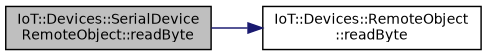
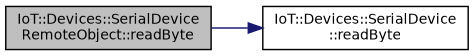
node "IoT::Devices::RemoteObject ::readByte": label "IoT::Devices::RemoteObject ::readByte" -> "IoT::Devices::SerialDevice ::readByte"
